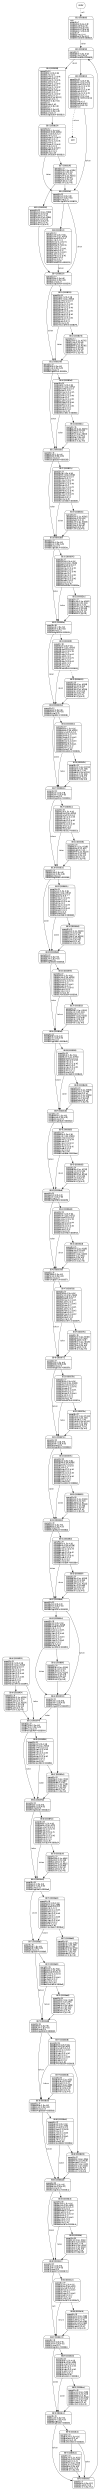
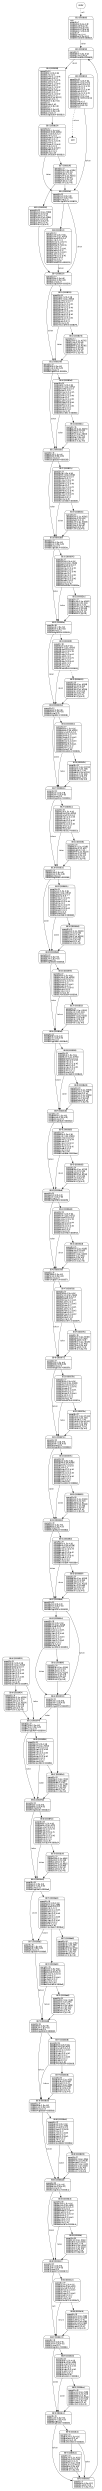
edge "BB 72 (00008aa0)" -> "BB 74 (00008ab0)": now "BB 71 (00008a44)" -> "BB 74 (00008ab0)"
edge "BB 77 (00008b08)" -> "BB 82 (00008b98)": now "BB 77 (00008b08)" -> "BB 79 (00008b38)"
